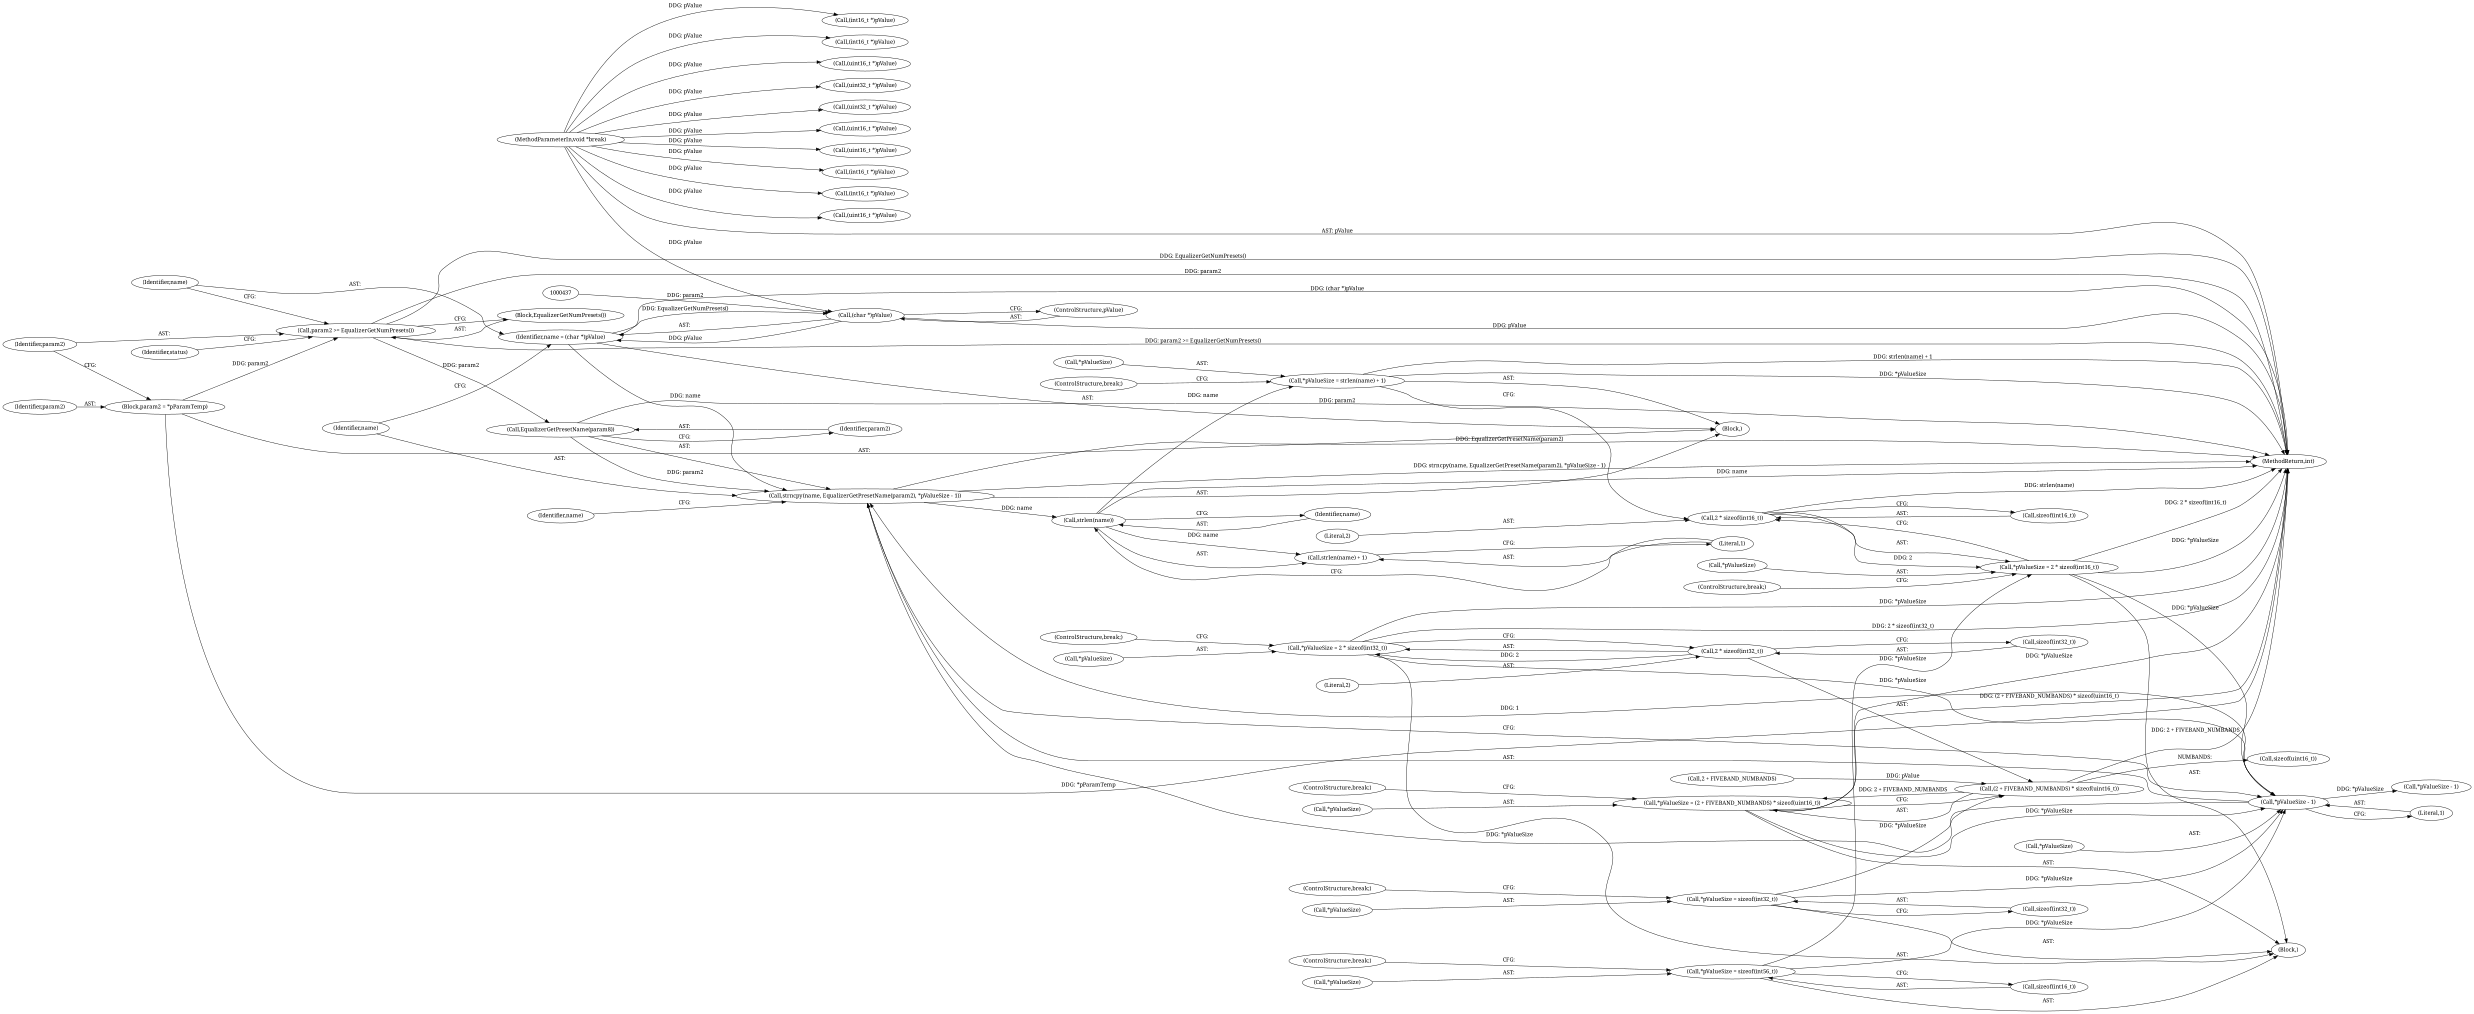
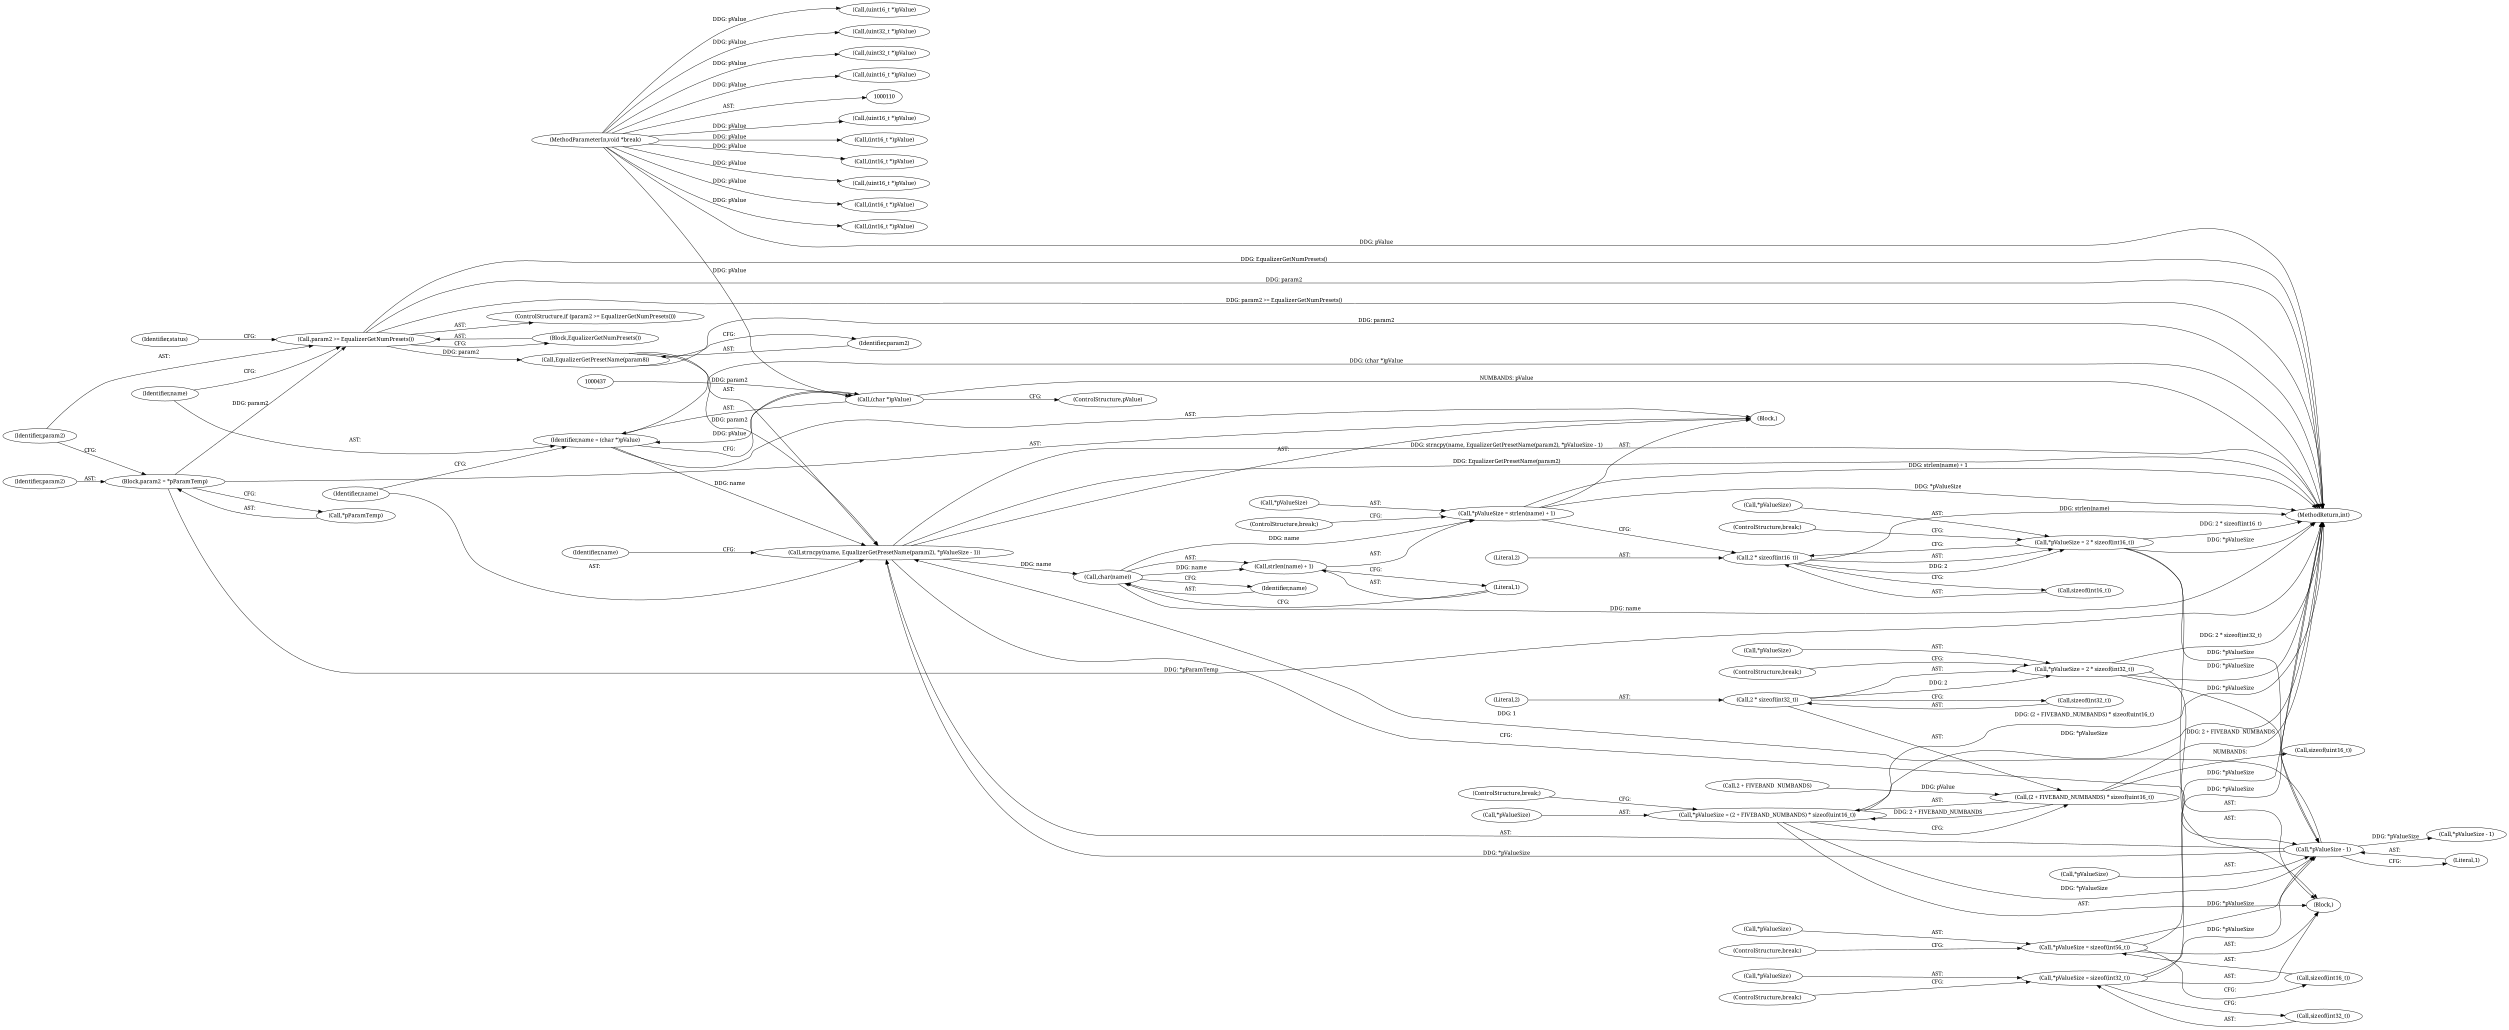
node "1000110": added
edge "(MethodParameterIn,void *break)" -> "(MethodReturn,int)": label "AST: pValue" -> "DDG: pValue"
edge "(Identifier,name = (char *)pValue)" -> "(Call,(char *)pValue)": label "DDG: EqualizerGetNumPresets()" -> "CFG: "
node "(ControlStructure,if (param2 >= EqualizerGetNumPresets()))": added
edge "(ControlStructure,pValue)" -> "(Call,(char *)pValue)": removed, label "AST:"
edge "(Call,(char *)pValue)" -> "(MethodReturn,int)": label "DDG: pValue" -> "NUMBANDS: pValue"
node "(Call,*pParamTemp)": added
node "(Call,strlen(name))": label "(Call,strlen(name))" -> "(Call,char(name))"
edge "(Call,strlen(name) + 1)" -> "(Call,*pValueSize = strlen(name) + 1)": added, label "AST:"
edge "(Call,*pValueSize = 2 * sizeof(int32_t))" -> "(Call,2 * sizeof(int32_t))": removed, label "CFG:"
edge "(Call,*pValueSize = sizeof(int56_t))" -> "(Call,*pValueSize = 2 * sizeof(int16_t))": now "(Call,*pValueSize = sizeof(int56_t))" -> "(MethodReturn,int)"
edge "(Call,*pValueSize = sizeof(int32_t))" -> "(Call,(2 + FIVEBAND_NUMBANDS) * sizeof(uint16_t))": now "(Call,*pValueSize = sizeof(int32_t))" -> "(MethodReturn,int)"
